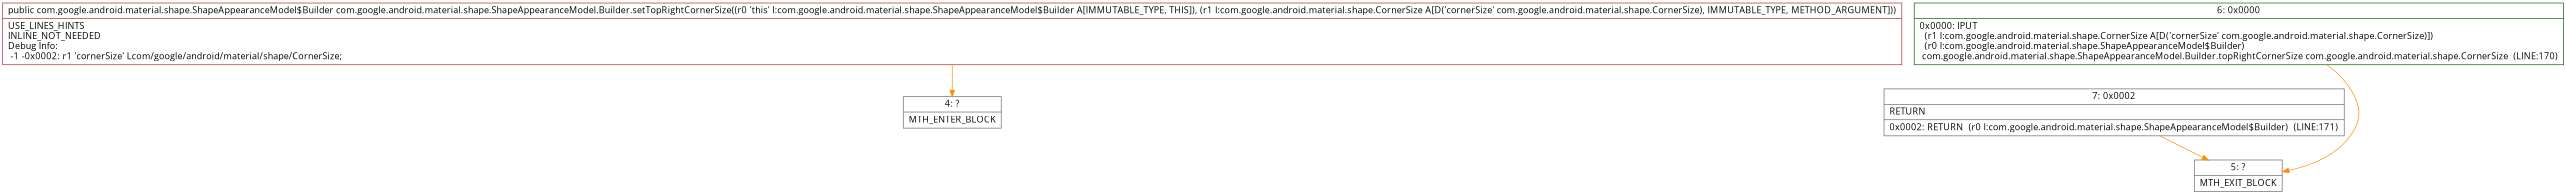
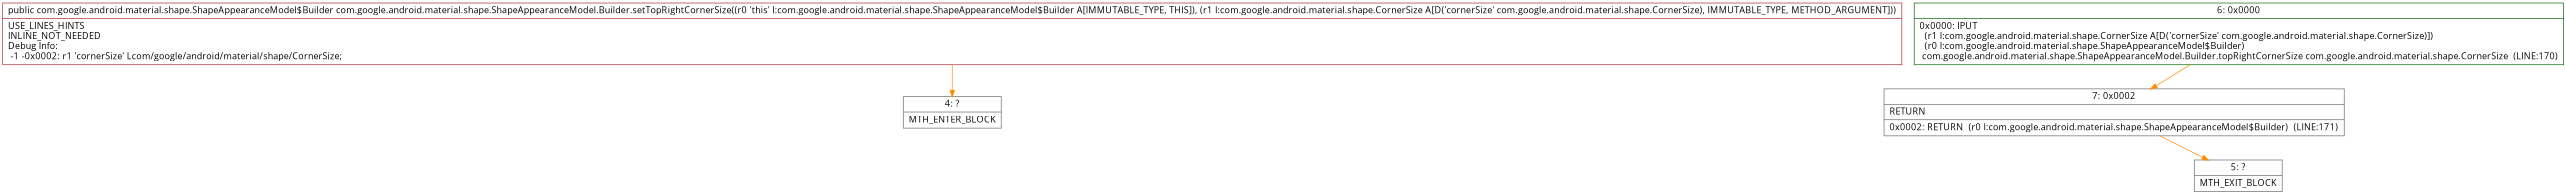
edge "6: 0x0000" -> "5: ?": now "6: 0x0000" -> "7: 0x0002"
